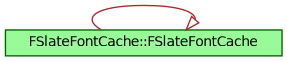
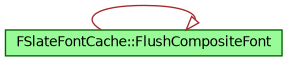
node "FSlateFontCache::FSlateFontCache": label "FSlateFontCache::FSlateFontCache" -> "FSlateFontCache::FlushCompositeFont"
